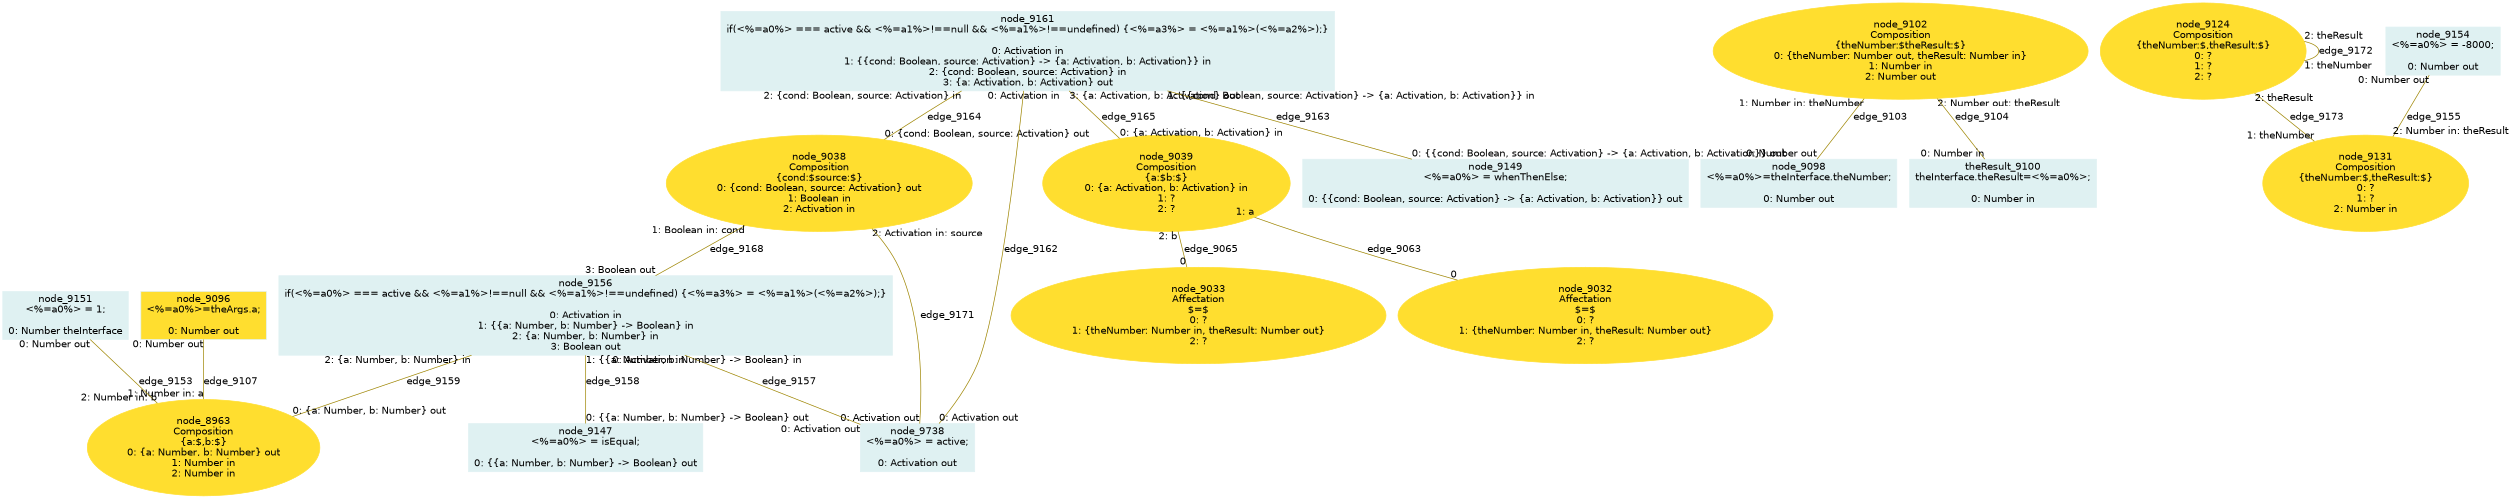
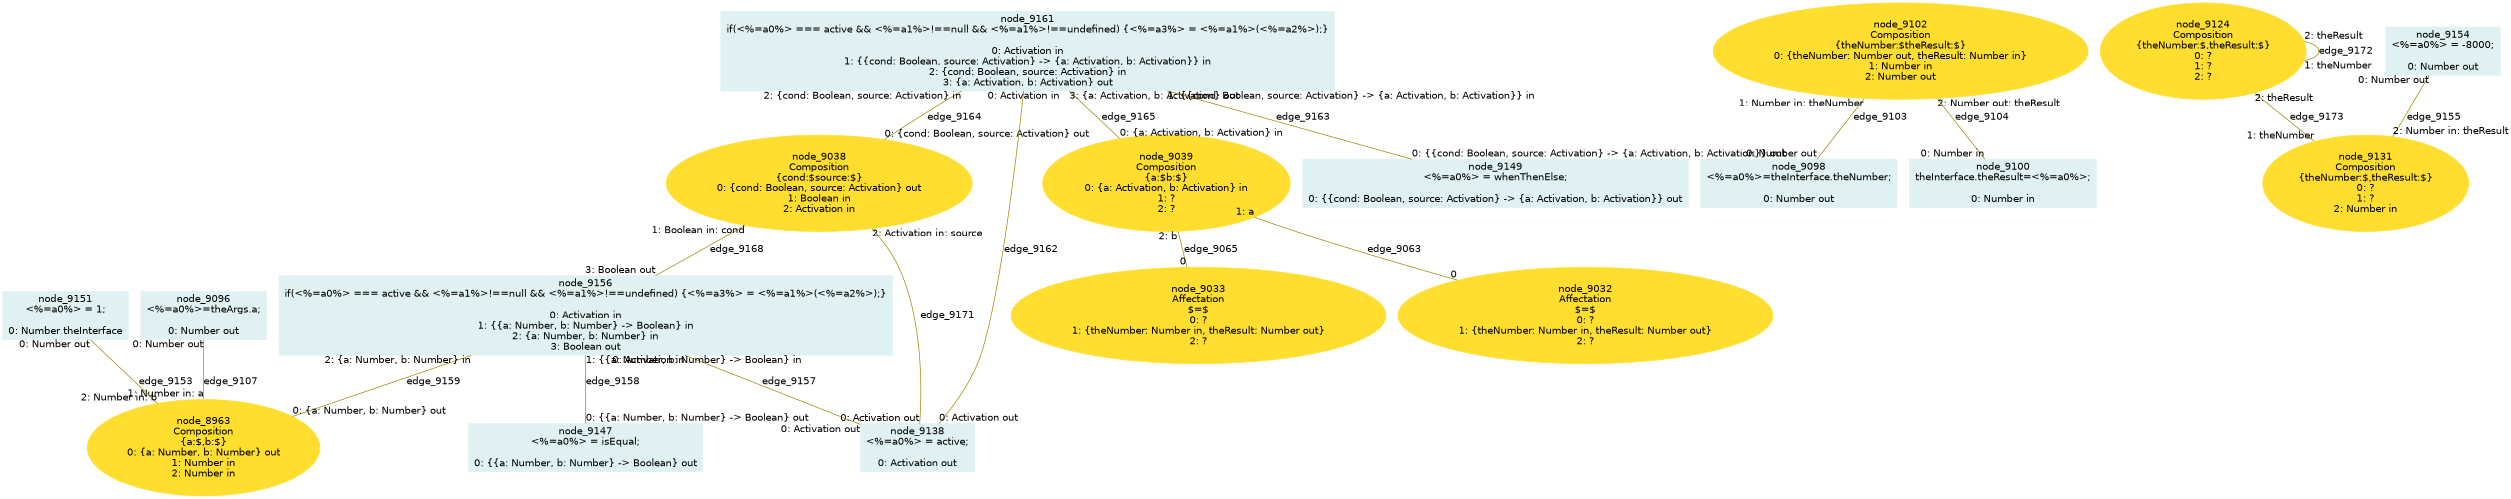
node "theResult_9100 theInterface.theResult=<%=a0%>; 0: Number in": label "theResult_9100 theInterface.theResult=<%=a0%>; 0: Number in" -> "node_9100 theInterface.theResult=<%=a0%>; 0: Number in"
node "node_9096 <%=a0%>=theArgs.a; 0: Number out": fillcolor #ffde2f -> #dff1f2
node "node_9738 <%=a0%> = active; 0: Activation out": label "node_9738 <%=a0%> = active; 0: Activation out" -> "node_9138 <%=a0%> = active; 0: Activation out"
